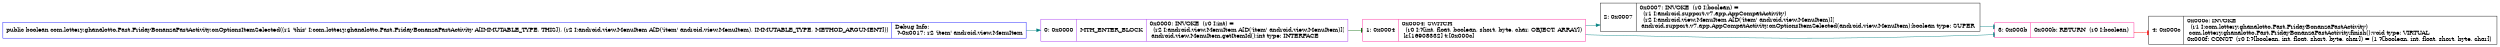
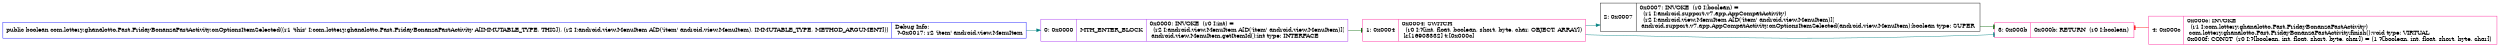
edge "2: 0x0007" -> "3: 0x000b": color teal -> darkgreen
node "4: 0x000c": color black -> deeppink
edge "3: 0x000b" -> "4: 0x000c": reversed
